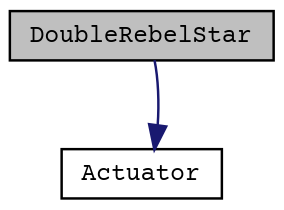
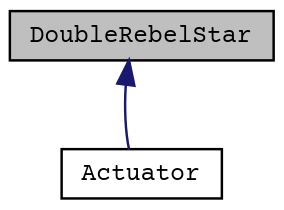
edge "DoubleRebelStar" -> "Actuator": reversed
